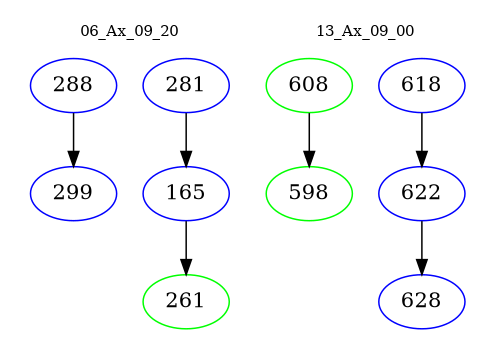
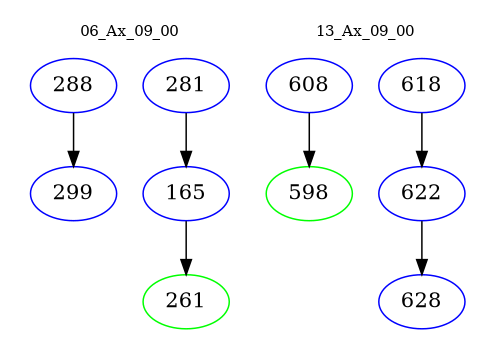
cluster "06_Ax_09_20": label "06_Ax_09_20" -> "06_Ax_09_00"
node "608": color green -> blue
